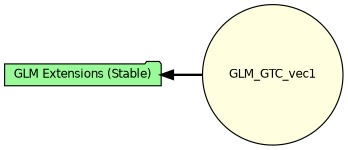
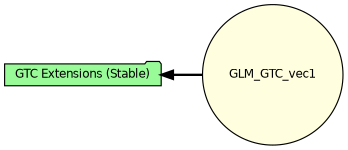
node "GLM Extensions (Stable)": label "GLM Extensions (Stable)" -> "GTC Extensions (Stable)"
